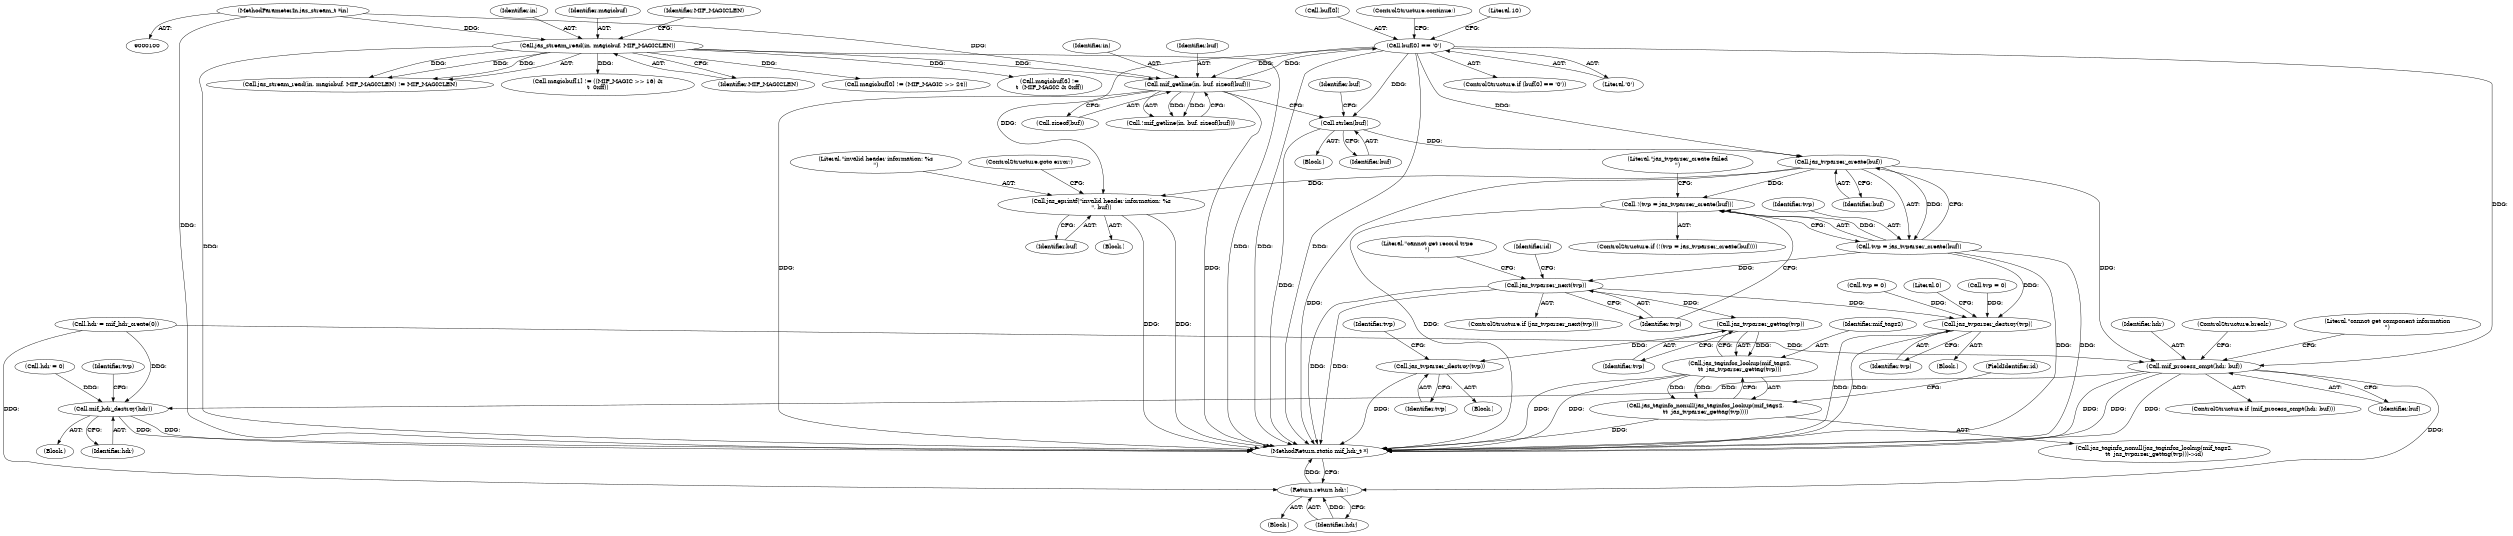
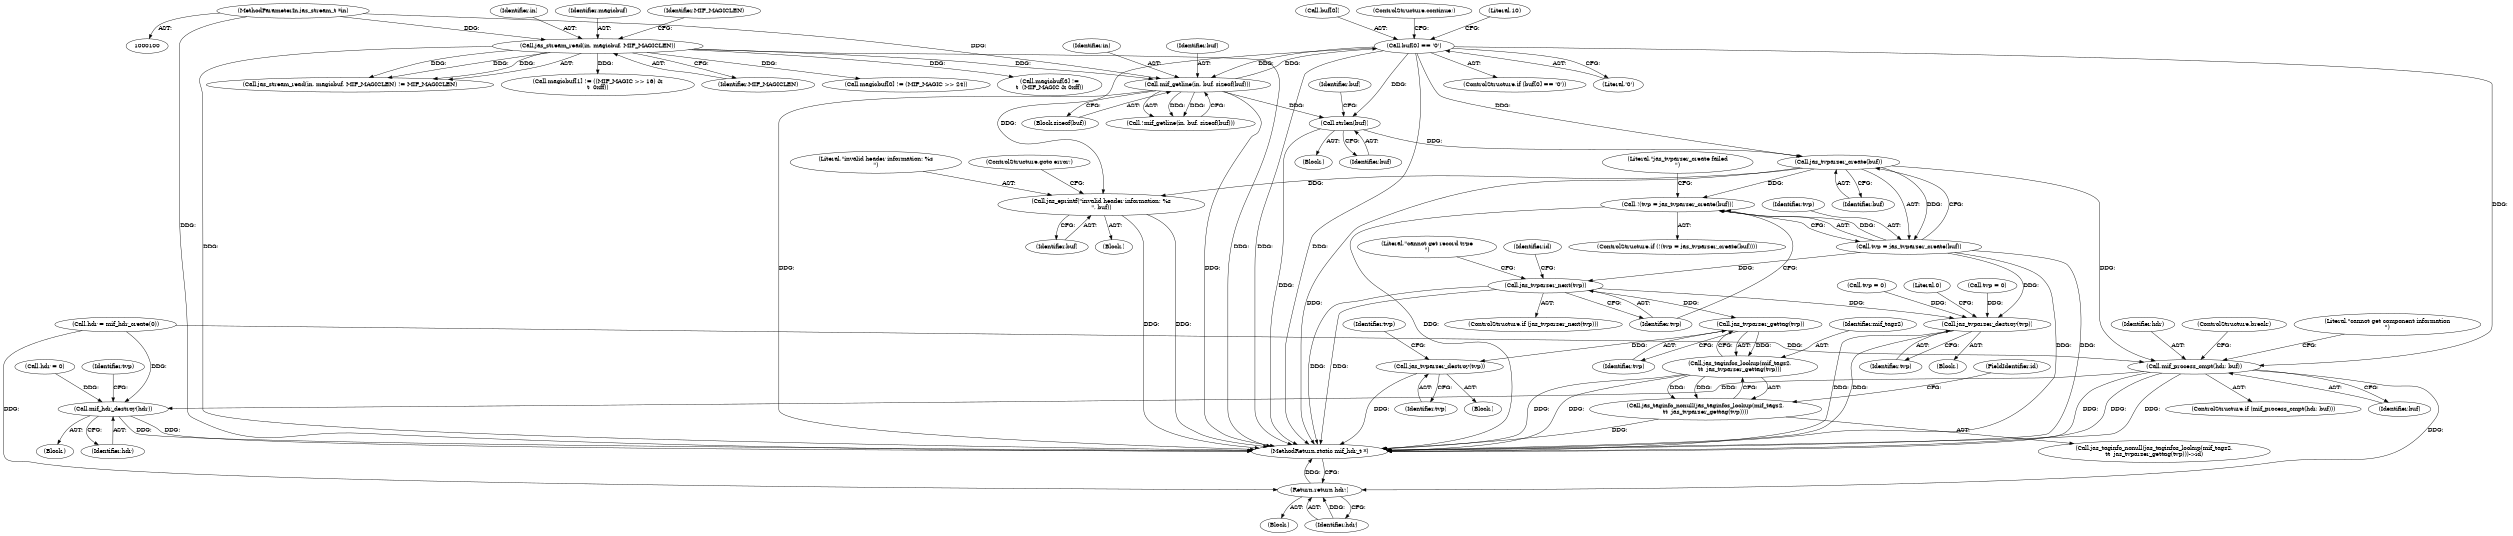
node "9000100": label "9000100" -> "1000100"
edge "(Call,buf[0] == '0')" -> "(Literal,'0')": label "AST: " -> "CFG: "
edge "(Call,mif_getline(in, buf, sizeof(buf)))" -> "(Call,strlen(buf))": label "CFG: " -> "DDG: "
node "(Call,sizeof(buf))": label "(Call,sizeof(buf))" -> "(Block,sizeof(buf))"
